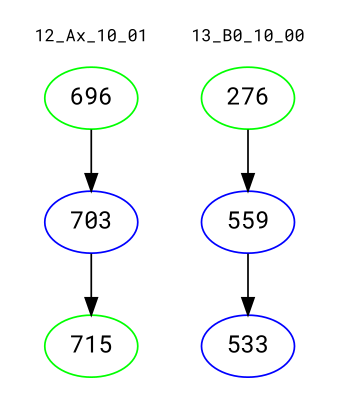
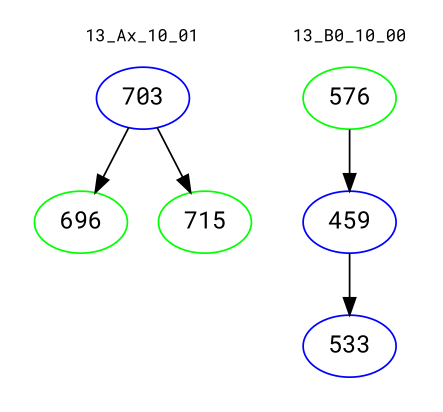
cluster "12_Ax_10_01": label "12_Ax_10_01" -> "13_Ax_10_01"
node "276": label "276" -> "576"
edge "696" -> "703": reversed
node "559": label "559" -> "459"
